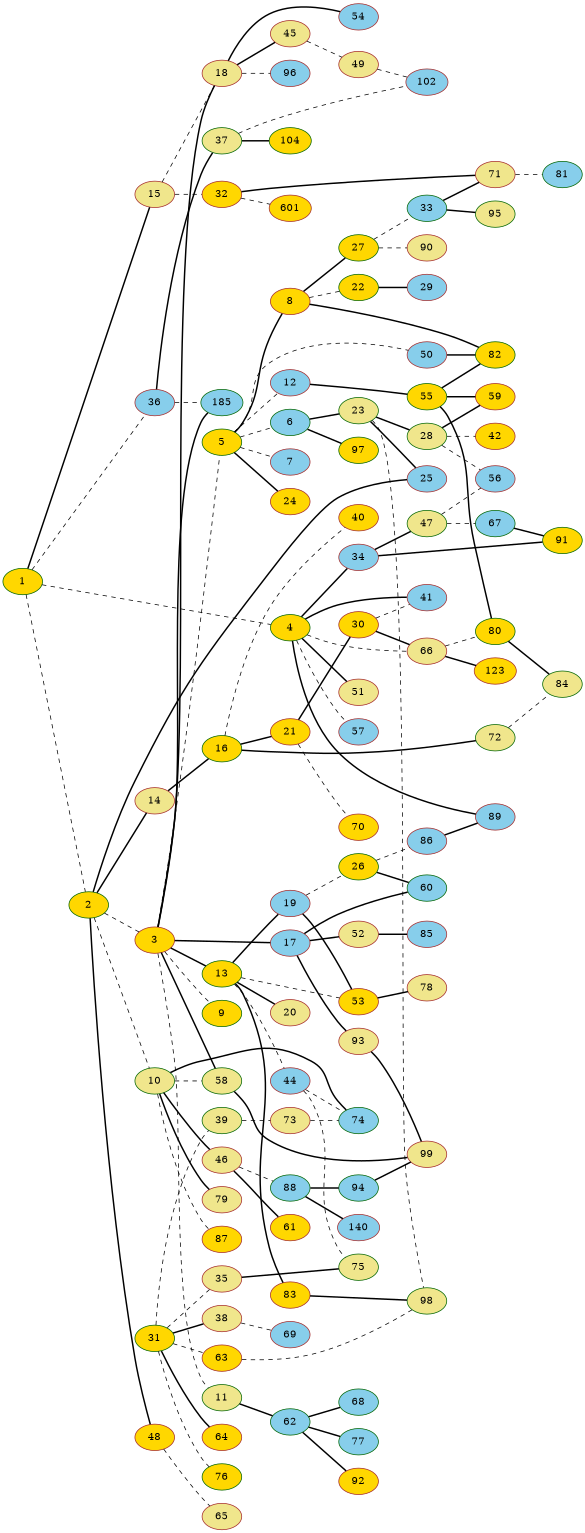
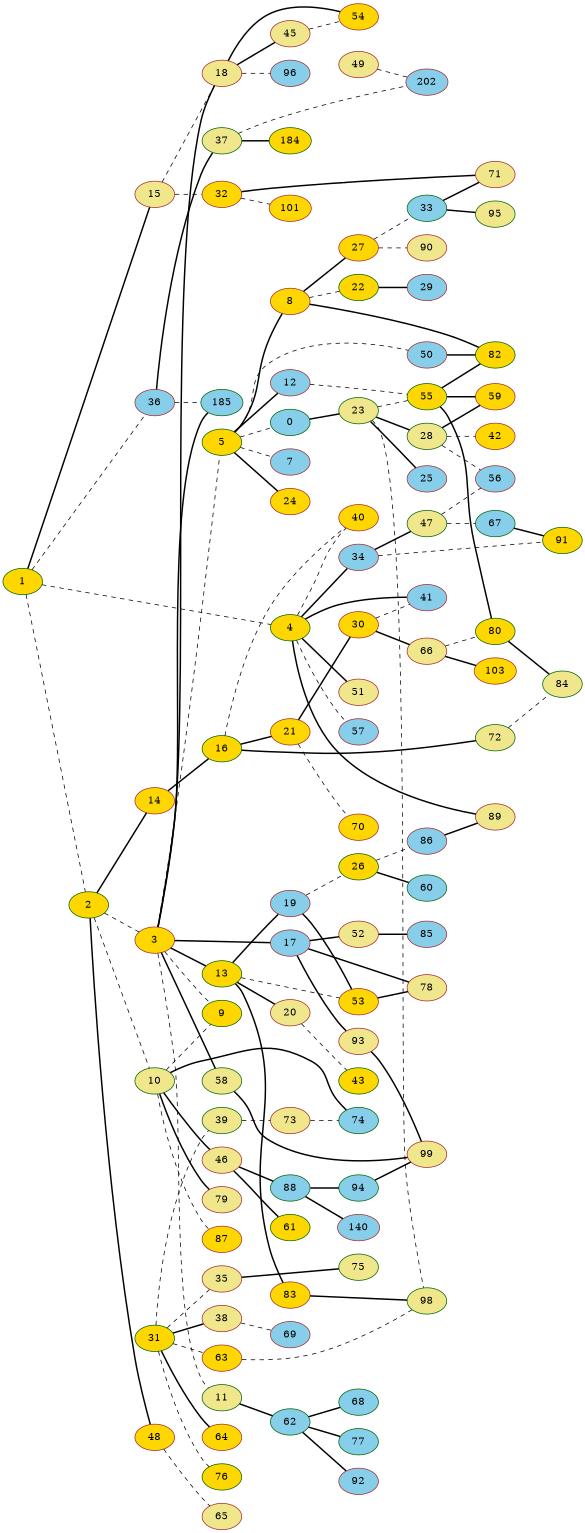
node "54": fillcolor skyblue -> gold
edge "45" -- "49": now "45" -- "54"
node "102": label "102" -> "202"
node "104": label "104" -> "184"
node "81": removed
node "601": label "601" -> "101"
node "27": color darkgreen -> brown
edge "12" -- "55": style bold -> dashed
edge "55" -- "23": added
edge "12" -- "5": style dashed -> bold
node "6": label "6" -> "0"
node "97": removed
edge "91" -- "34": style bold -> dashed
edge "4" -- "66": now "4" -- "40"
edge "25" -- "2": removed
node "123": label "123" -> "103"
node "14": fillcolor khaki -> gold
node "89": fillcolor skyblue -> khaki
edge "60" -- "17": now "78" -- "17"
edge "10" -- "58": now "10" -- "9"
node "44": removed
node "43": added
edge "46" -- "88": style dashed -> bold
node "61": color brown -> darkgreen
node "92": fillcolor gold -> skyblue
